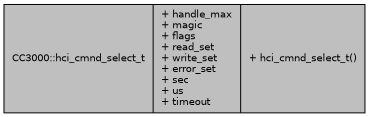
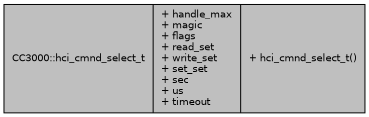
node "CC3000::hci_cmnd_select_t": text "+ error_set" -> "+ set_set"
